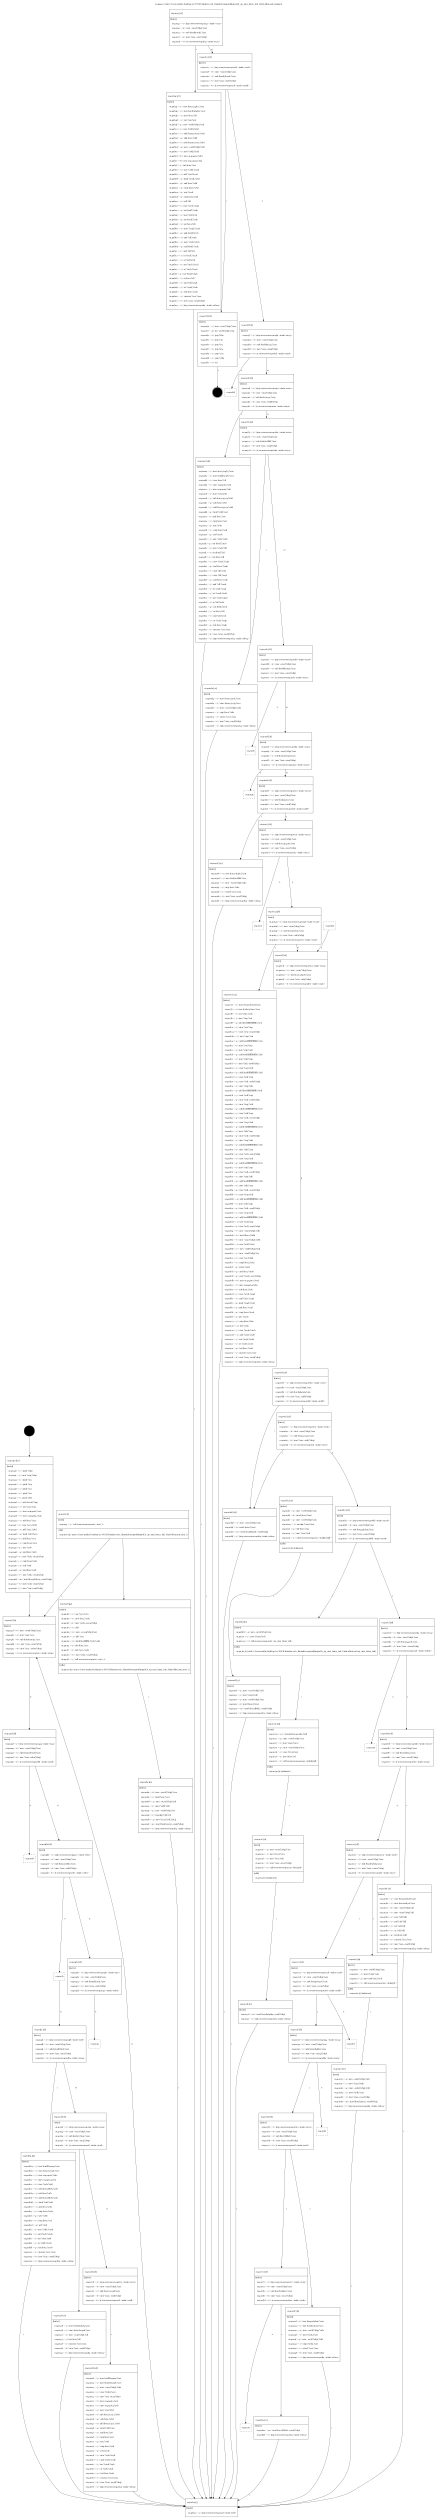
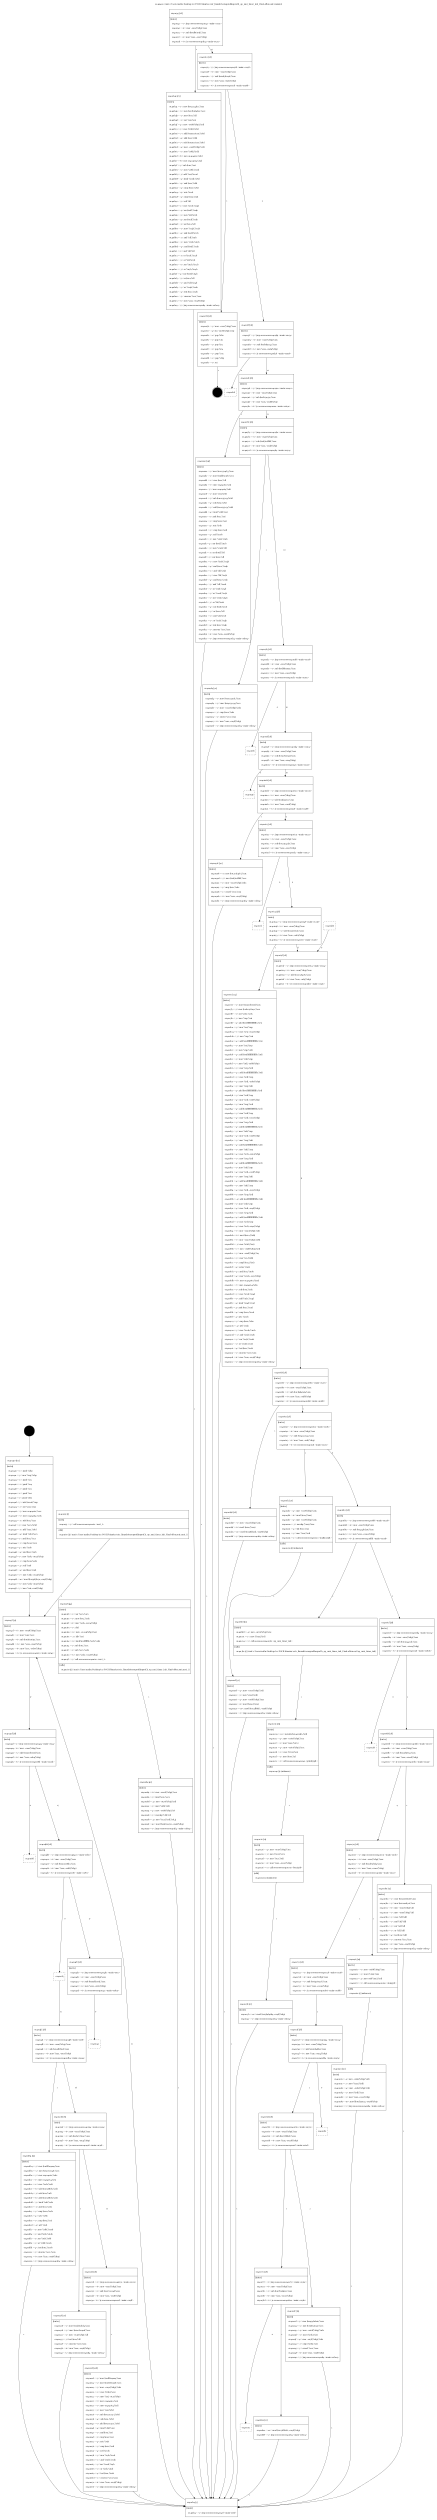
edge "0x401697 [28]" -> "0x401d98 [28]": now "0x401697 [28]" -> "0x4019f2 [29]"
edge "0x401a53 [5]" -> "0x401a58 [44]": removed, label "1"
node "0x401d06": removed
